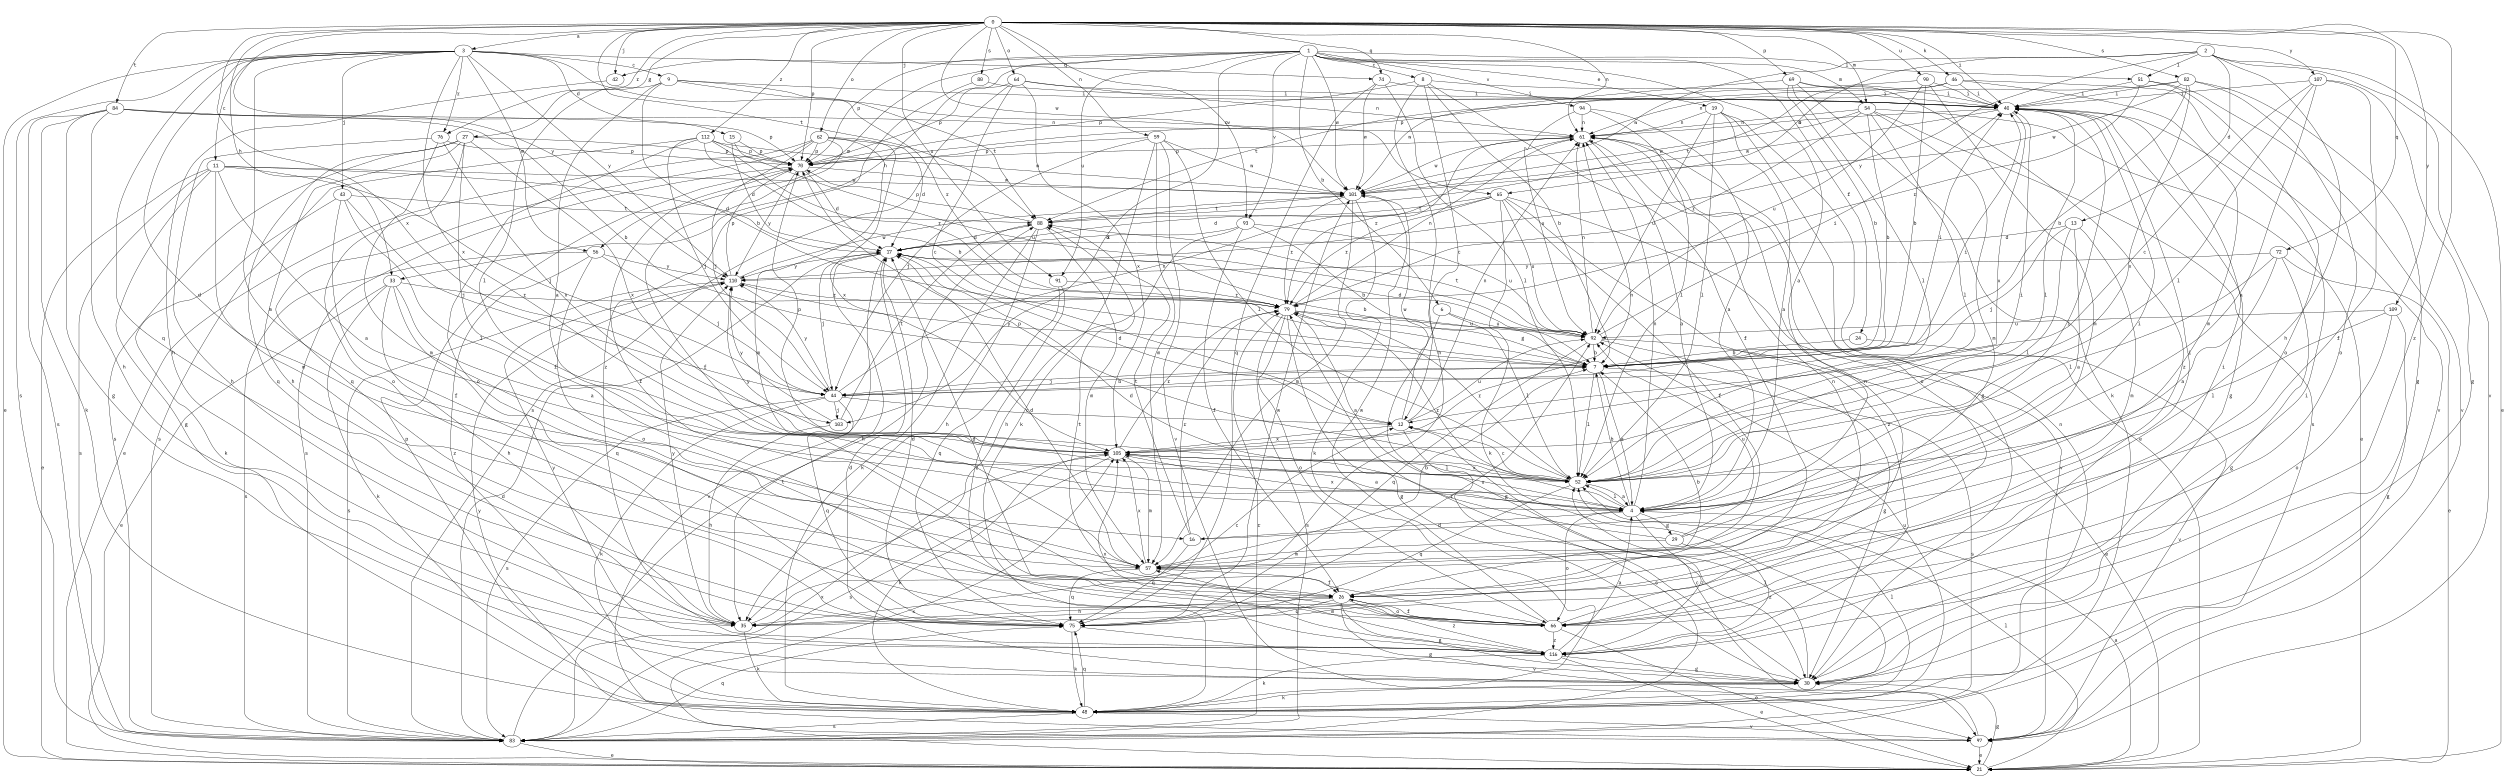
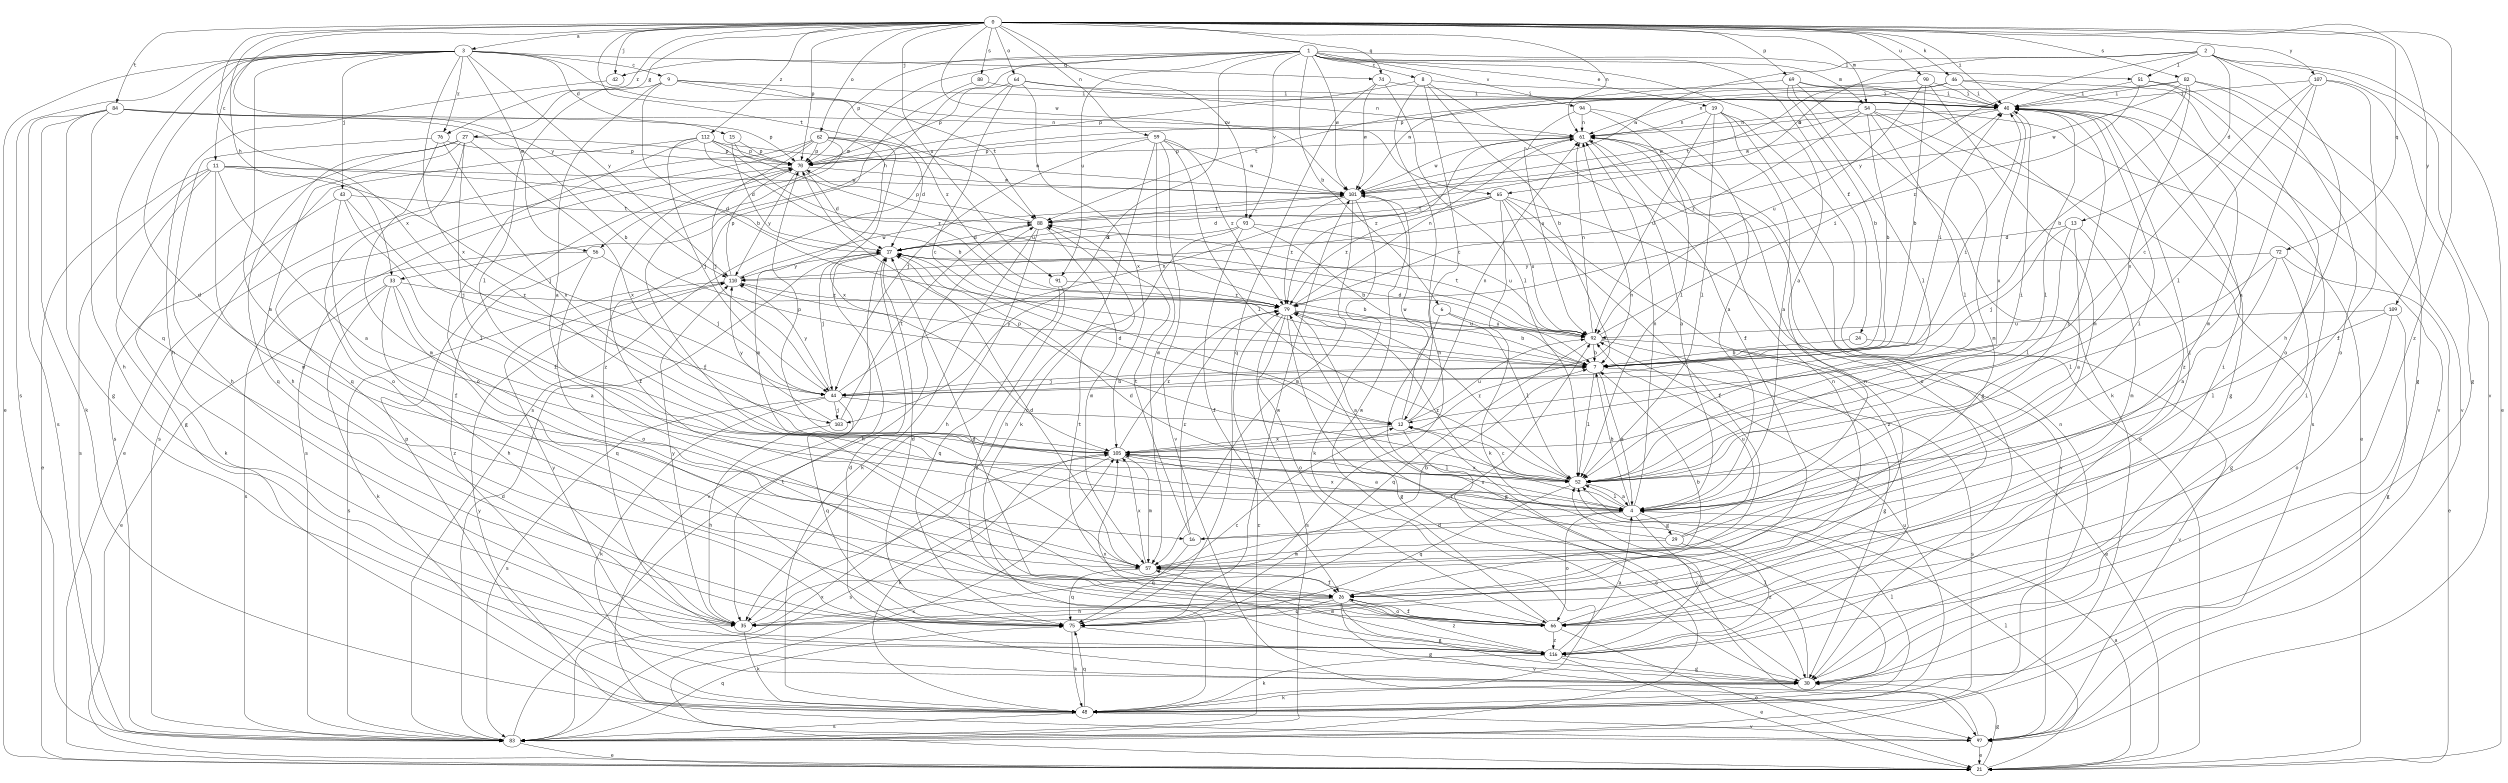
edge "59" -> "79": added, label "r"
edge "56" -> "110": removed, label "y"
edge "79" -> "7": label "g" -> "b"
edge "52" -> "110": removed, label "y"
